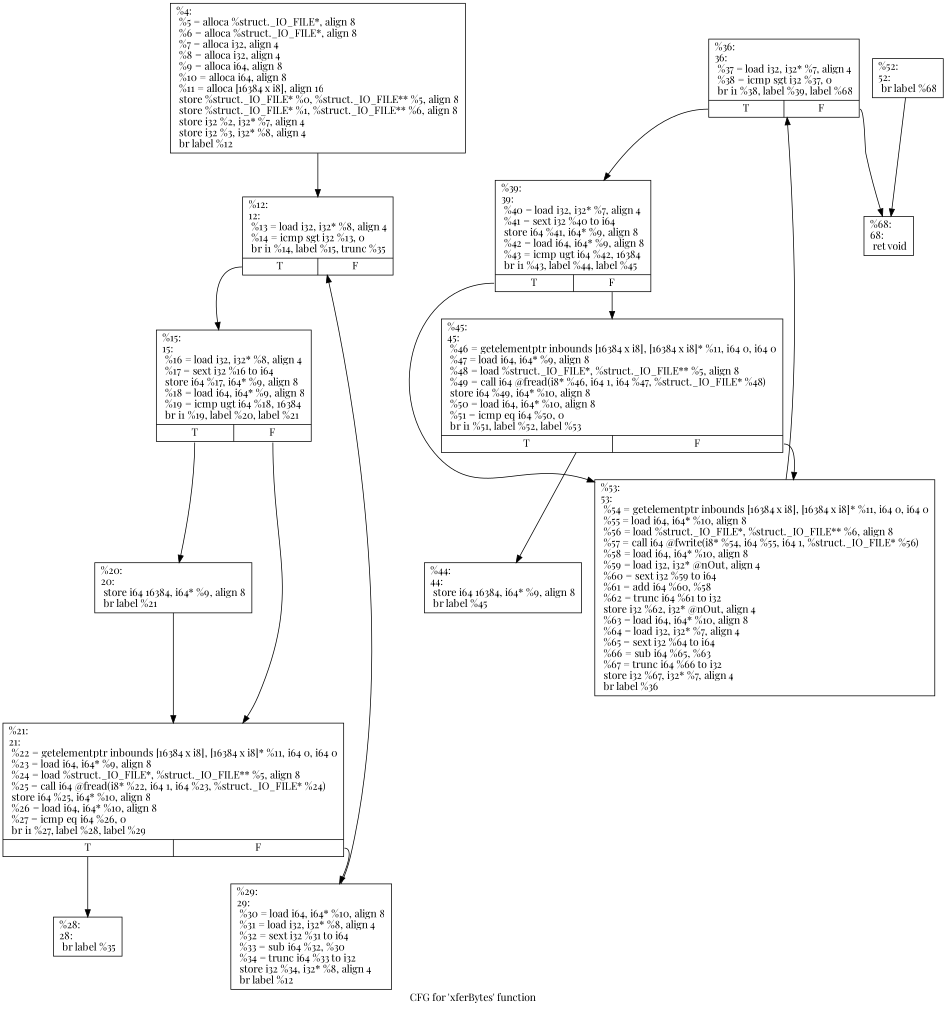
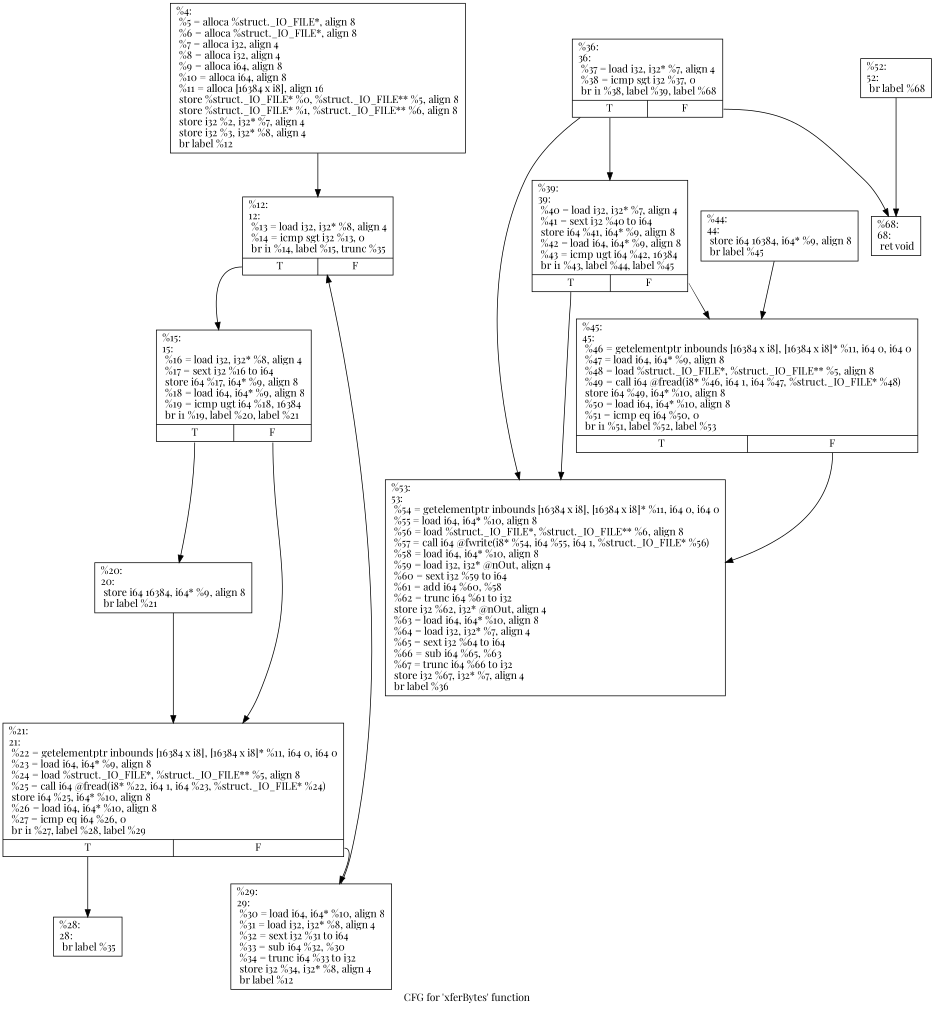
edge "%53:" -> "%36:": reversed
edge "%45:" -> "%44:": reversed
